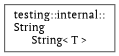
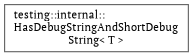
node "testing::internal:: String String< T >": label "testing::internal:: String String< T >" -> "testing::internal:: HasDebugStringAndShortDebug String< T >"
